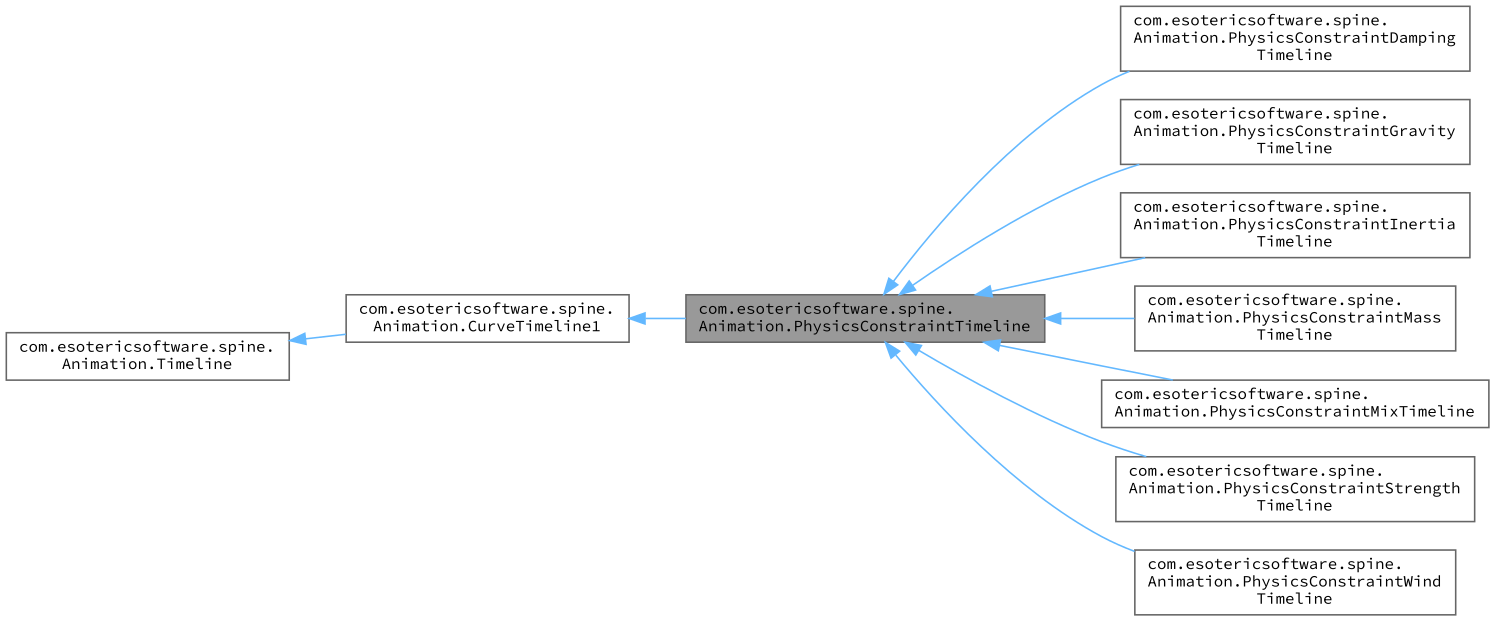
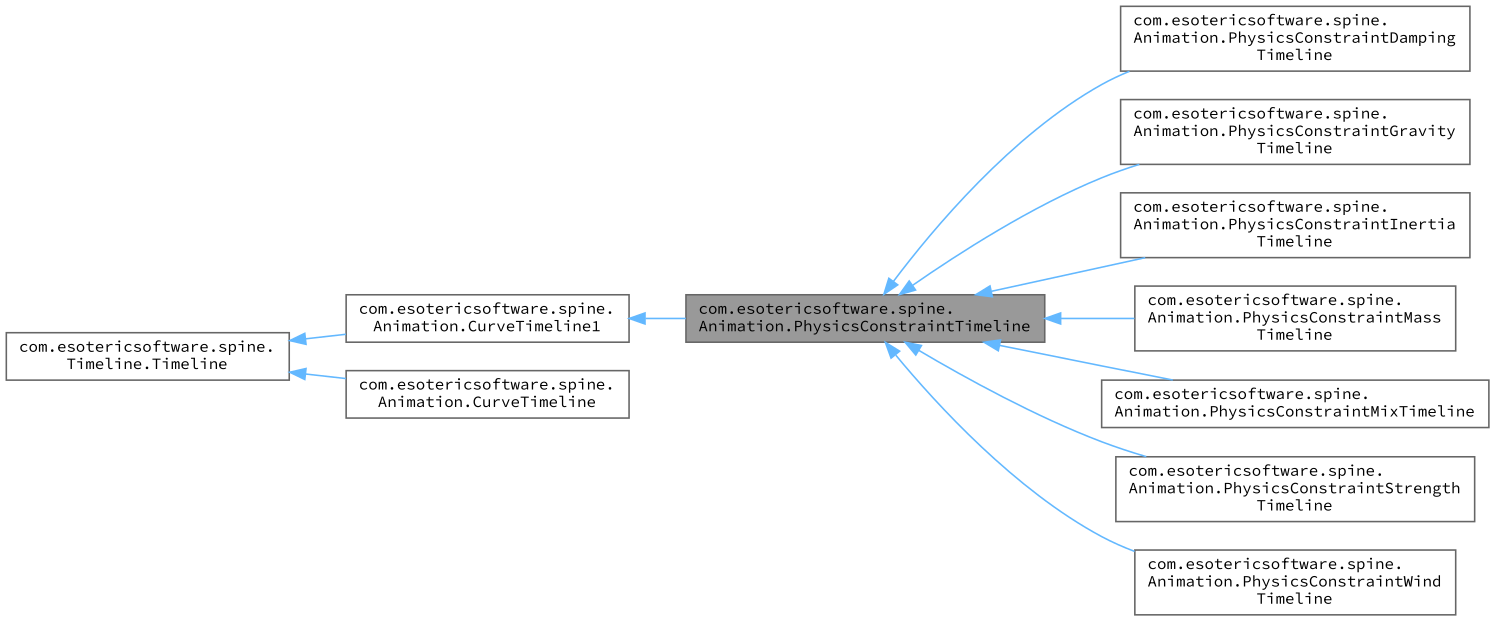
node "com.esotericsoftware.spine. Animation.Timeline": label "com.esotericsoftware.spine. Animation.Timeline" -> "com.esotericsoftware.spine. Timeline.Timeline"
node "com.esotericsoftware.spine. Animation.CurveTimeline": added
